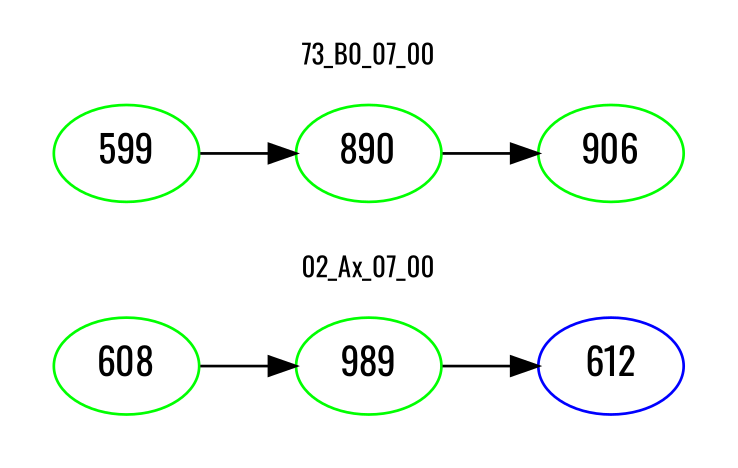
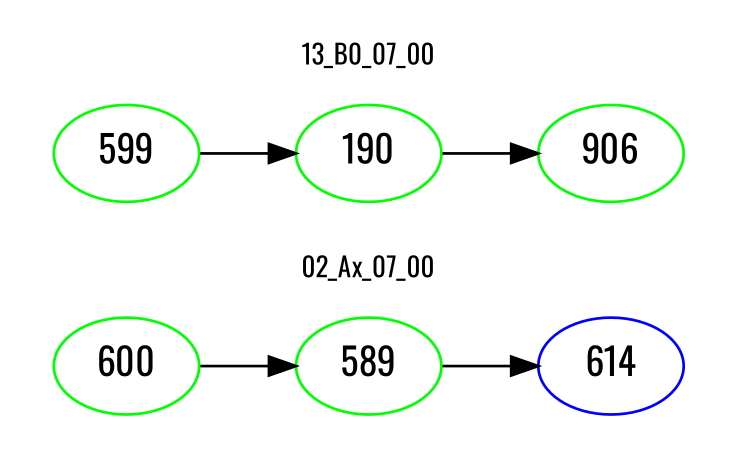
cluster "73_B0_07_00": label "73_B0_07_00" -> "13_B0_07_00"
node "890": label "890" -> "190"
node "608": label "608" -> "600"
node "989": label "989" -> "589"
node "612": label "612" -> "614"
